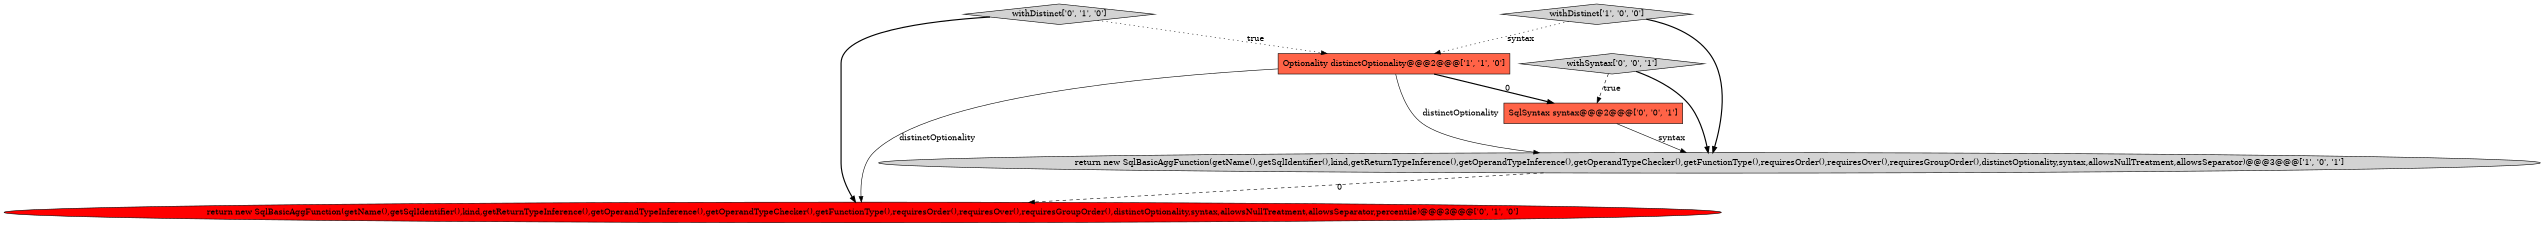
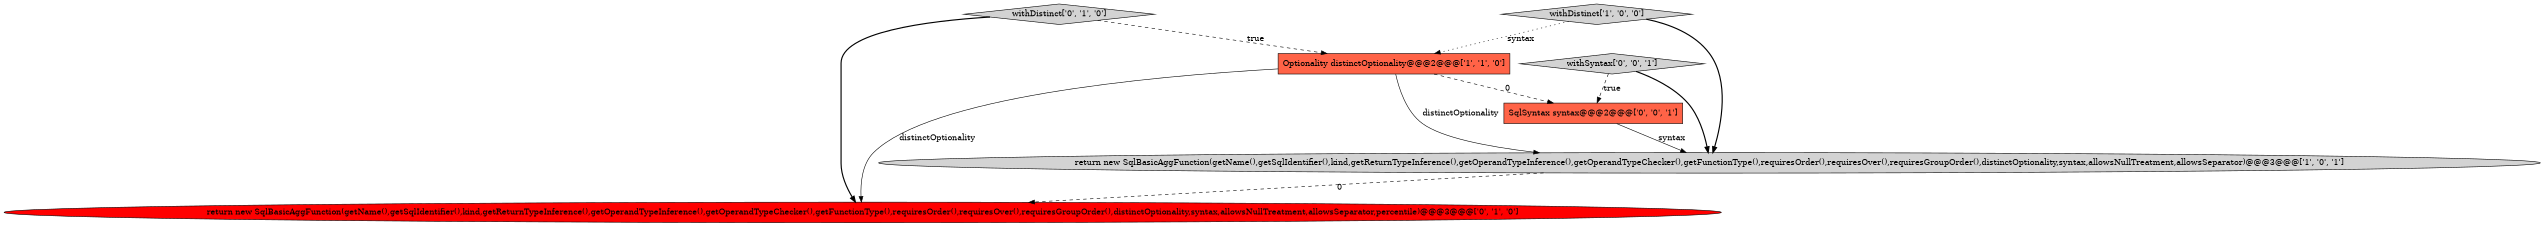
edge "withDistinct['0', '1', '0']" -> "Optionality distinctOptionality@@@2@@@['1', '1', '0']": style dotted -> dashed
edge "Optionality distinctOptionality@@@2@@@['1', '1', '0']" -> "SqlSyntax syntax@@@2@@@['0', '0', '1']": style bold -> dashed
